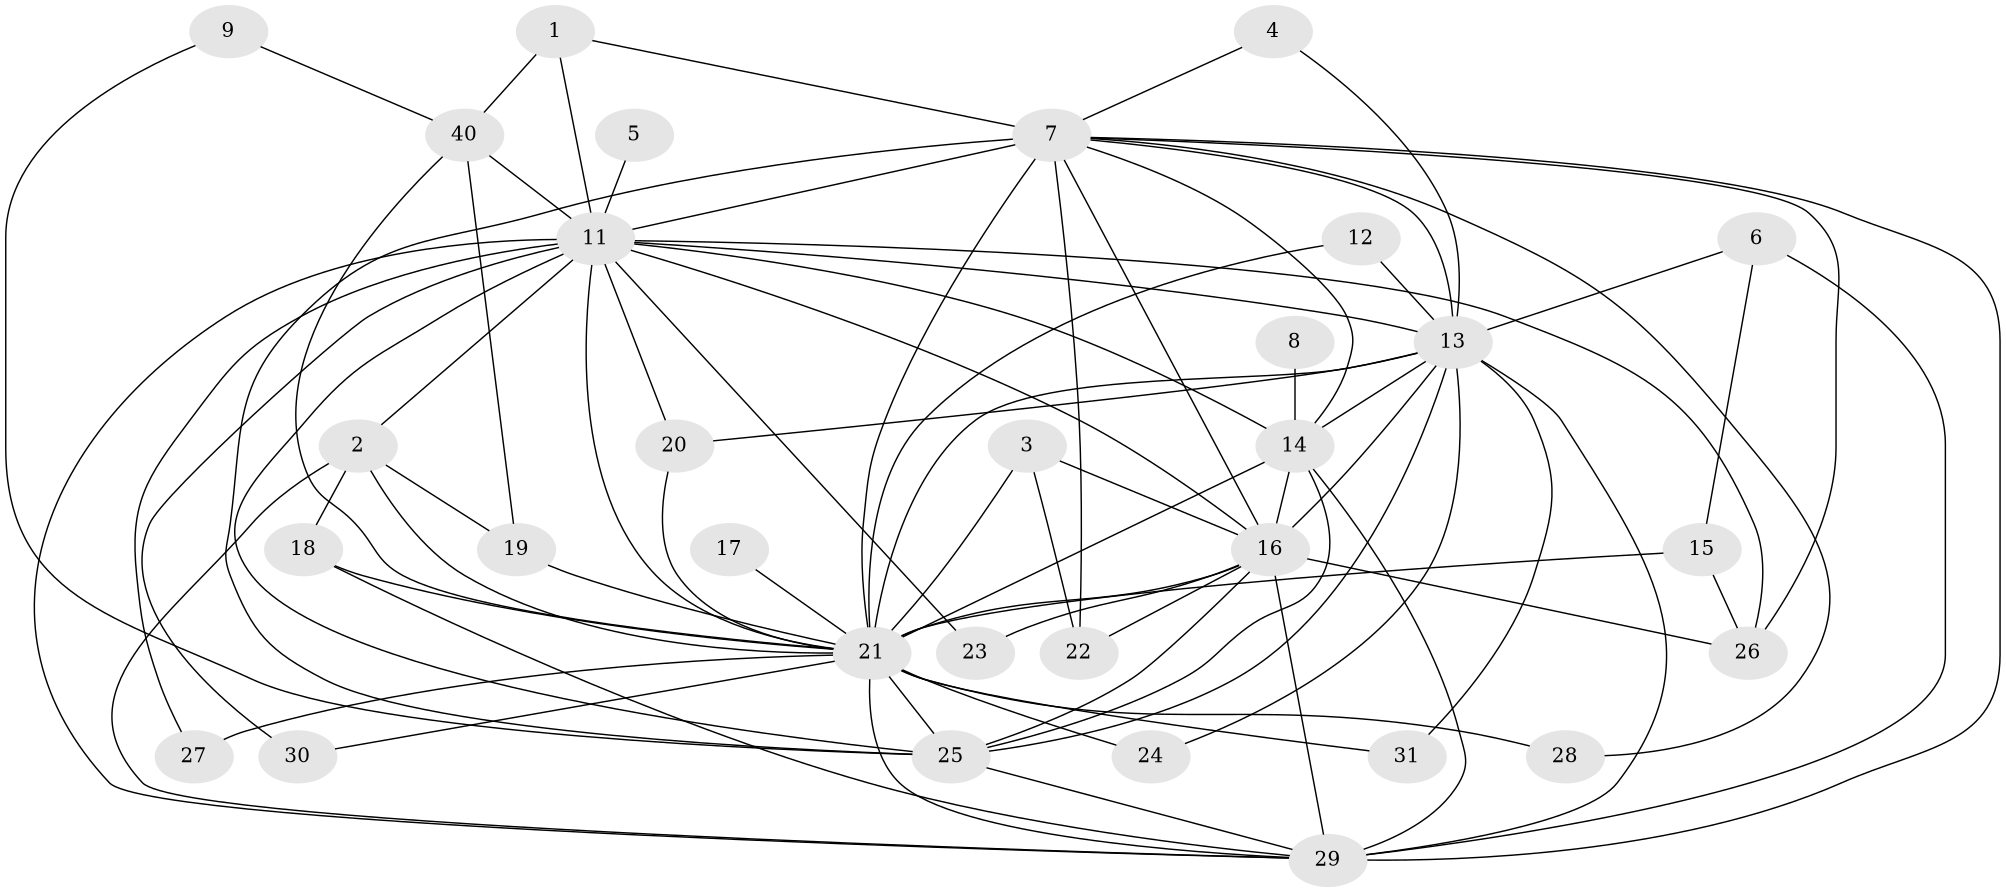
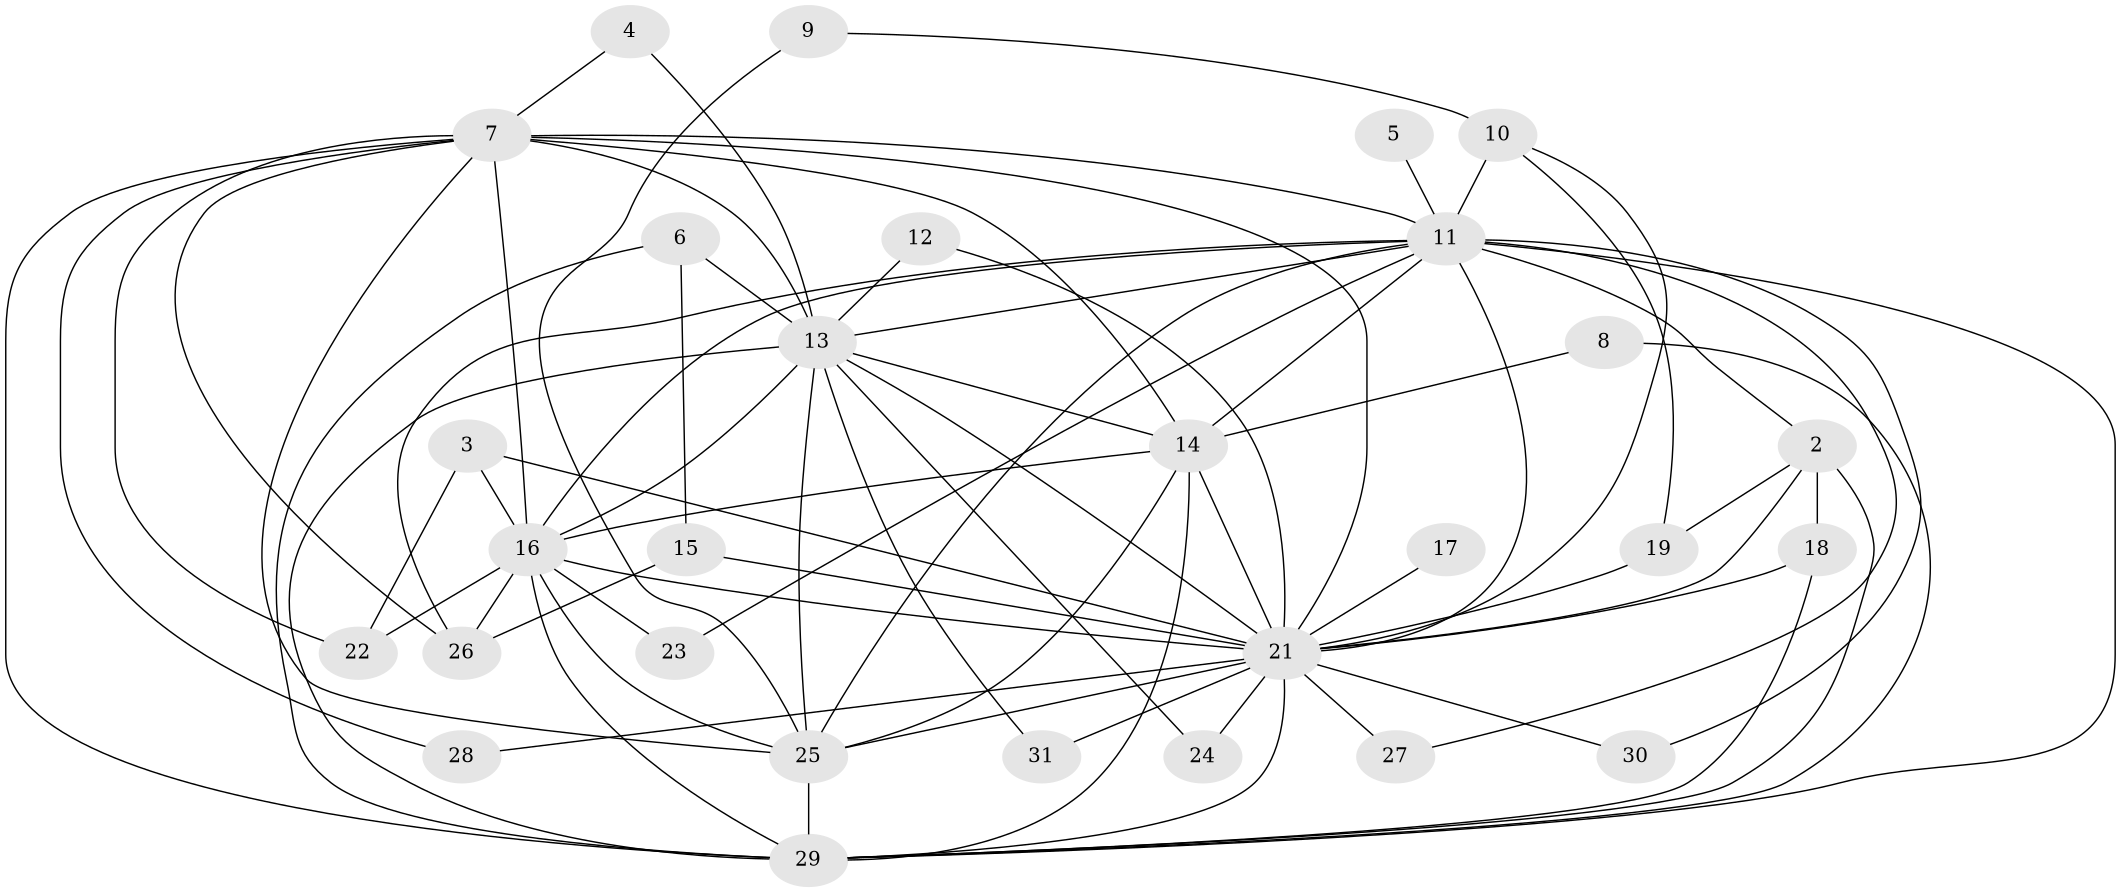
node "1": removed
node "40": label "40" -> "10"
node "20": removed
edge "8" -- "29": added
